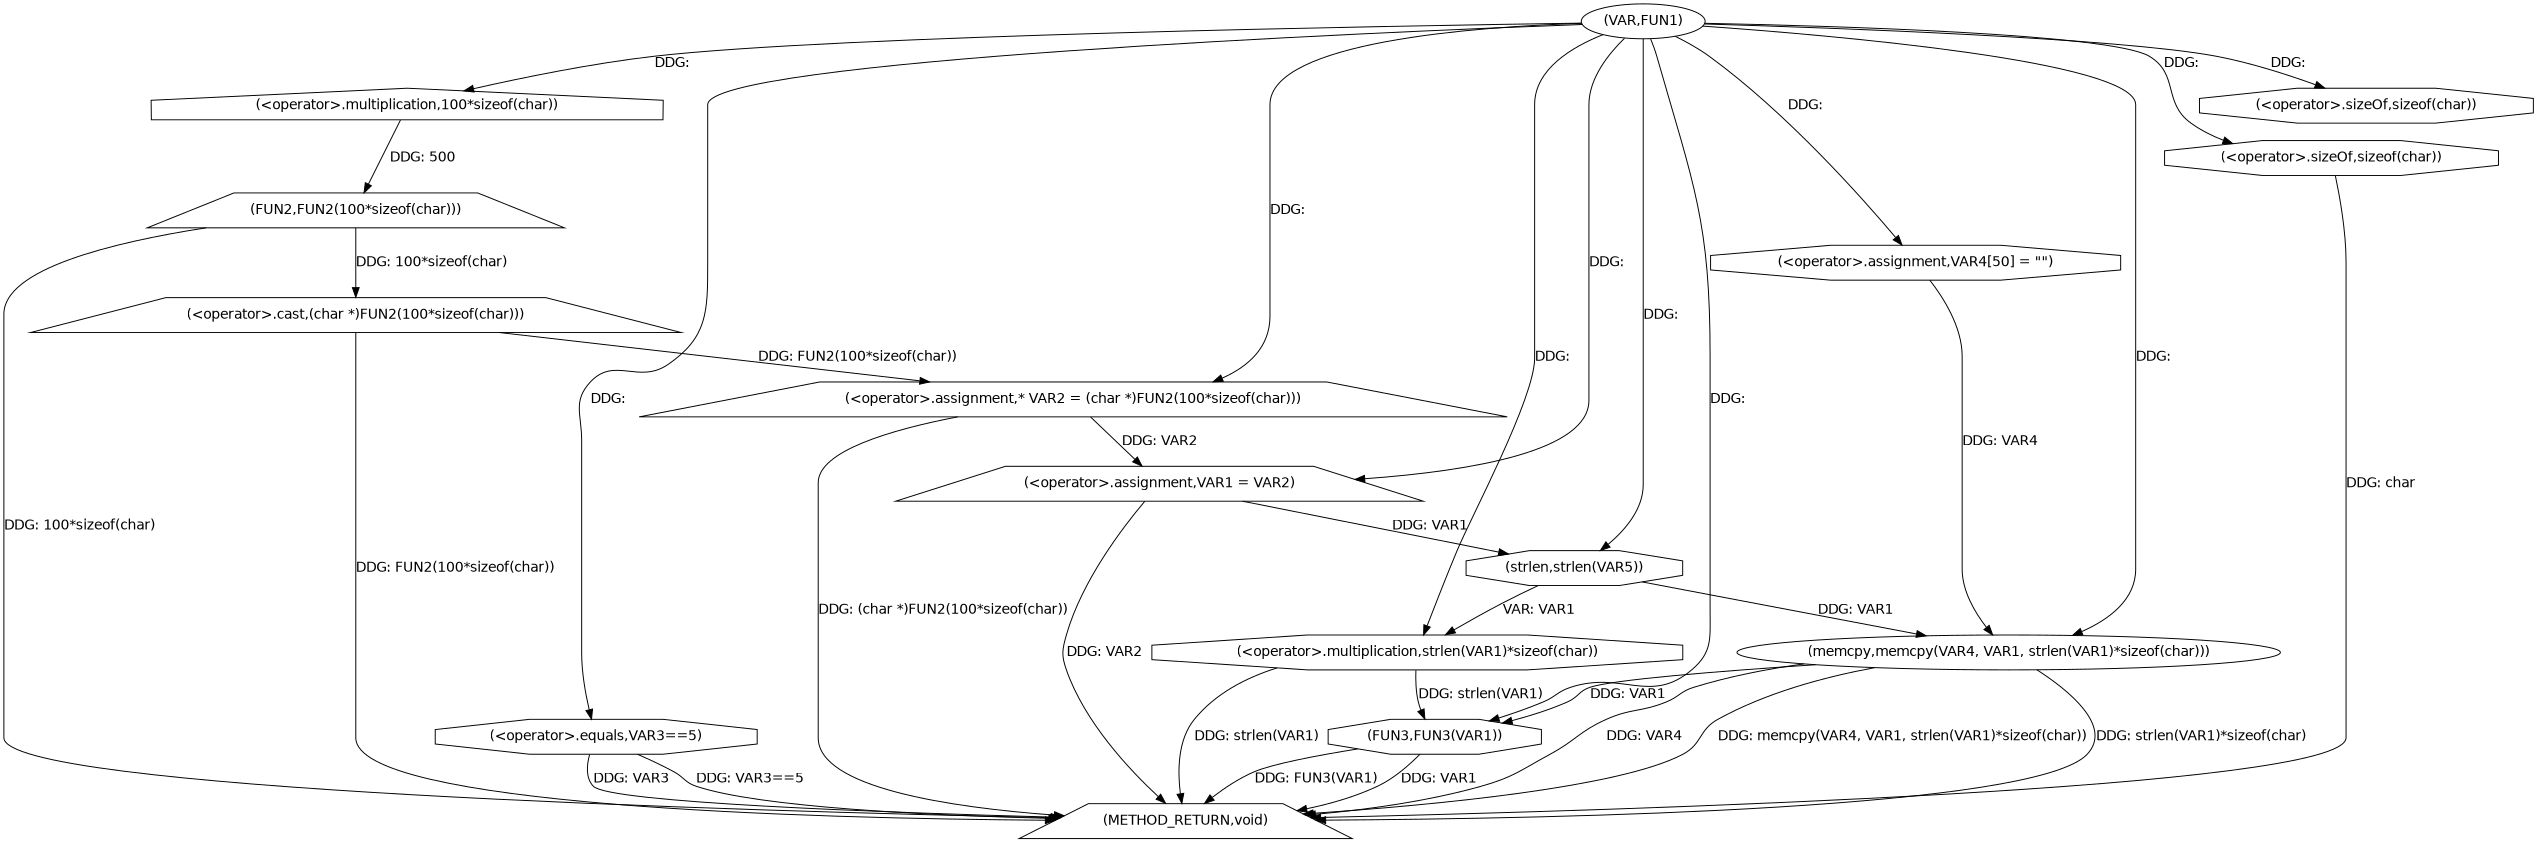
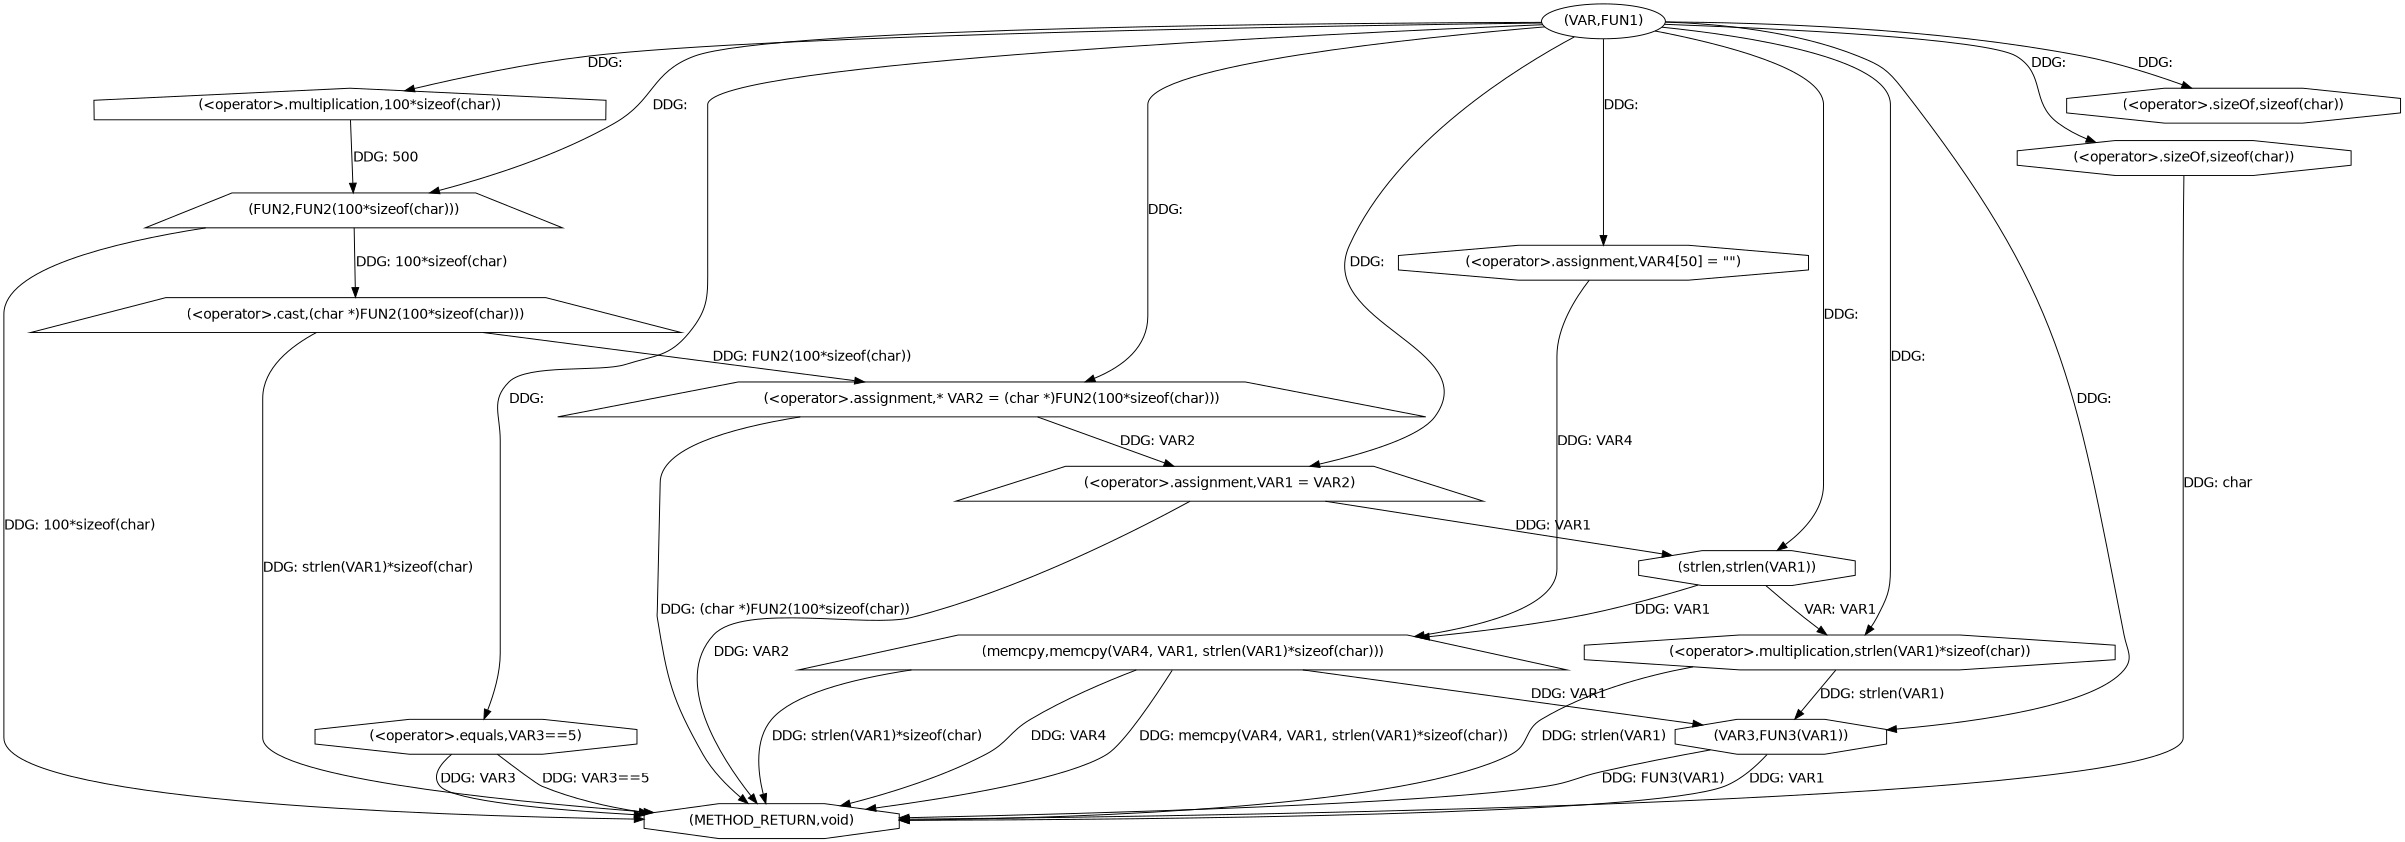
edge "(VAR,FUN1)" -> "(memcpy,memcpy(VAR4, VAR1, strlen(VAR1)*sizeof(char)))": now "(VAR,FUN1)" -> "(FUN2,FUN2(100*sizeof(char)))"
edge "(<operator>.cast,(char *)FUN2(100*sizeof(char)))" -> "(METHOD_RETURN,void)": label "DDG: FUN2(100*sizeof(char))" -> "DDG: strlen(VAR1)*sizeof(char)"
node "(strlen,strlen(VAR5))": label "(strlen,strlen(VAR5))" -> "(strlen,strlen(VAR1))"
node "(memcpy,memcpy(VAR4, VAR1, strlen(VAR1)*sizeof(char)))": shape ellipse -> trapezium
node "(FUN3,FUN3(VAR1))": label "(FUN3,FUN3(VAR1))" -> "(VAR3,FUN3(VAR1))"
node "(METHOD_RETURN,void)": shape trapezium -> octagon
